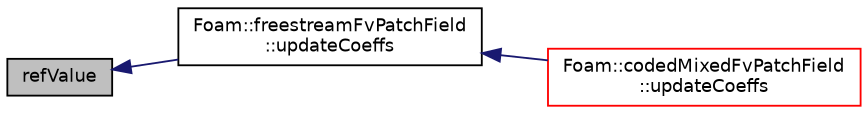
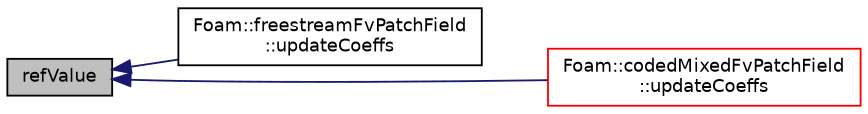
edge "Foam::codedMixedFvPatchField ::updateCoeffs" -> "Foam::freestreamFvPatchField ::updateCoeffs": now "Foam::codedMixedFvPatchField ::updateCoeffs" -> "refValue"
